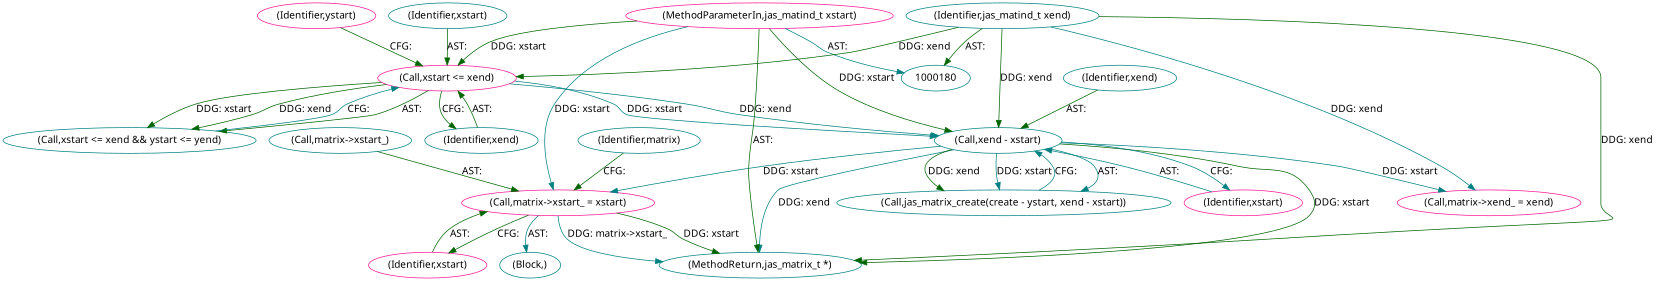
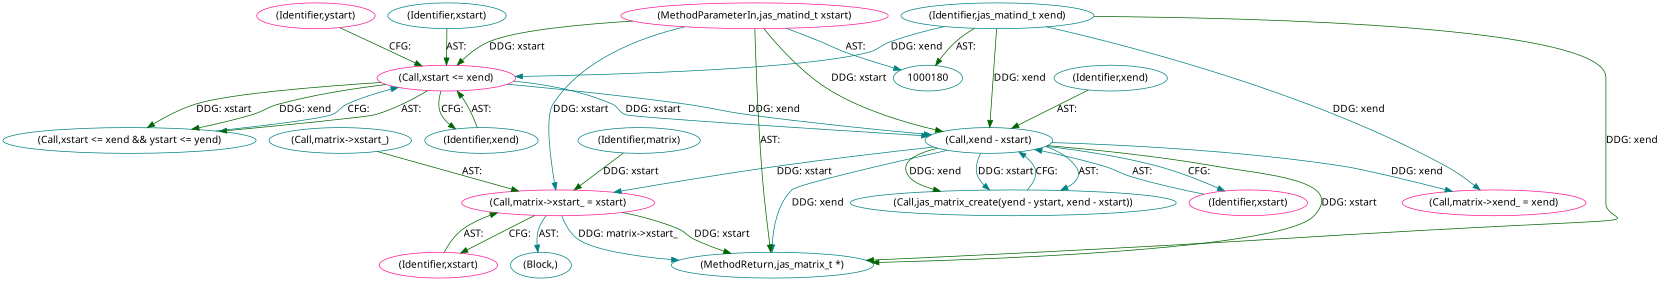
edge "(Identifier,jas_matind_t xend)" -> "(Call,xstart <= xend)": color darkgreen -> teal
edge "(Identifier,matrix)" -> "(Call,matrix->xstart_ = xstart)": label "CFG: " -> "DDG: xstart"
edge "(Call,xend - xstart)" -> "(Call,matrix->xend_ = xend)": label "DDG: xstart" -> "DDG: xend"
node "(Call,jas_matrix_create(create - ystart, xend - xstart))": label "(Call,jas_matrix_create(create - ystart, xend - xstart))" -> "(Call,jas_matrix_create(yend - ystart, xend - xstart))"
